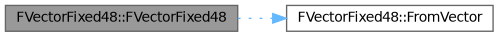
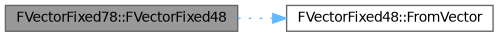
node "FVectorFixed48::FVectorFixed48": label "FVectorFixed48::FVectorFixed48" -> "FVectorFixed78::FVectorFixed48"
